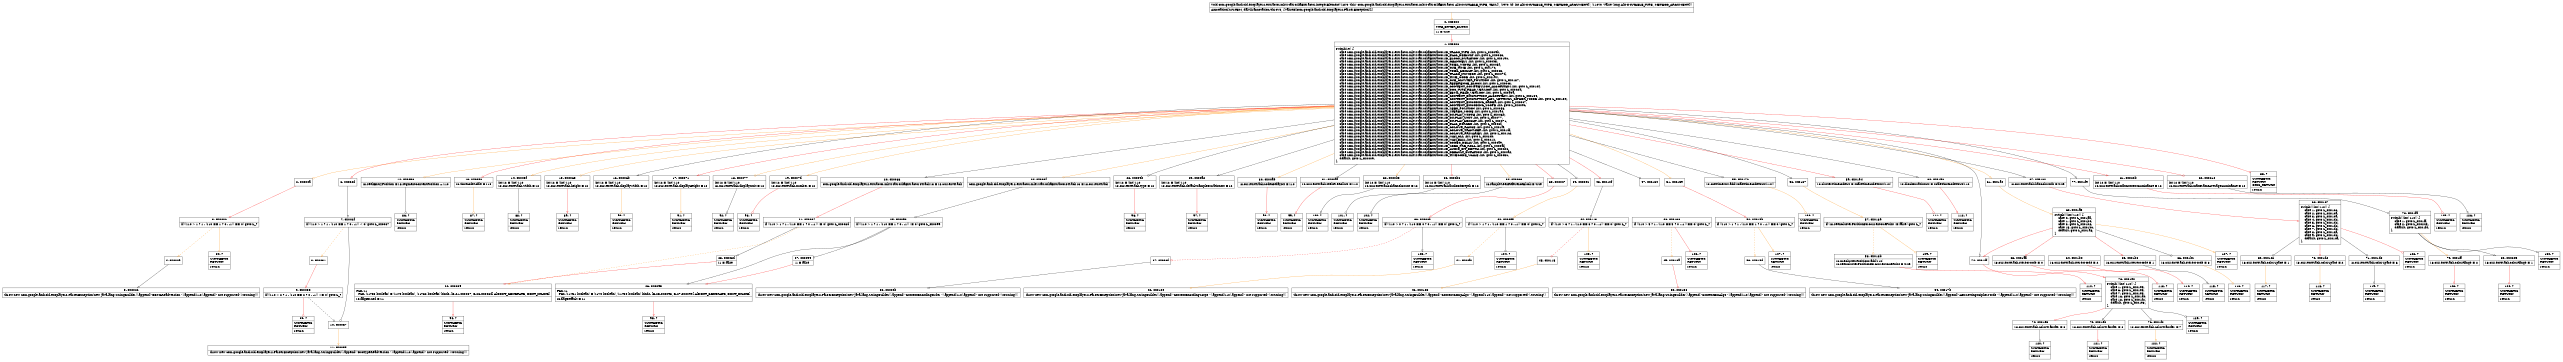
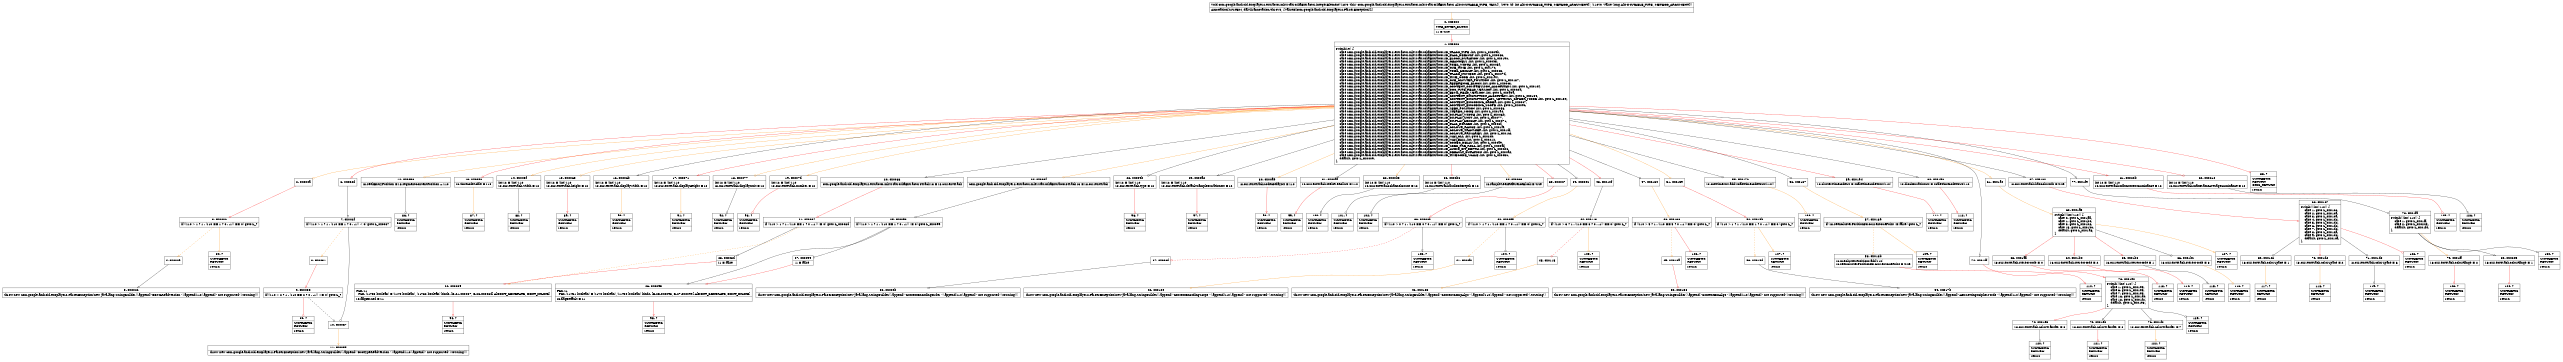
edge "47: 0x0134" -> "48: 0x0138": added
edge "62: 0x01a5" -> "72: 0x01df": now "62: 0x01a5" -> "64: 0x01b0"
